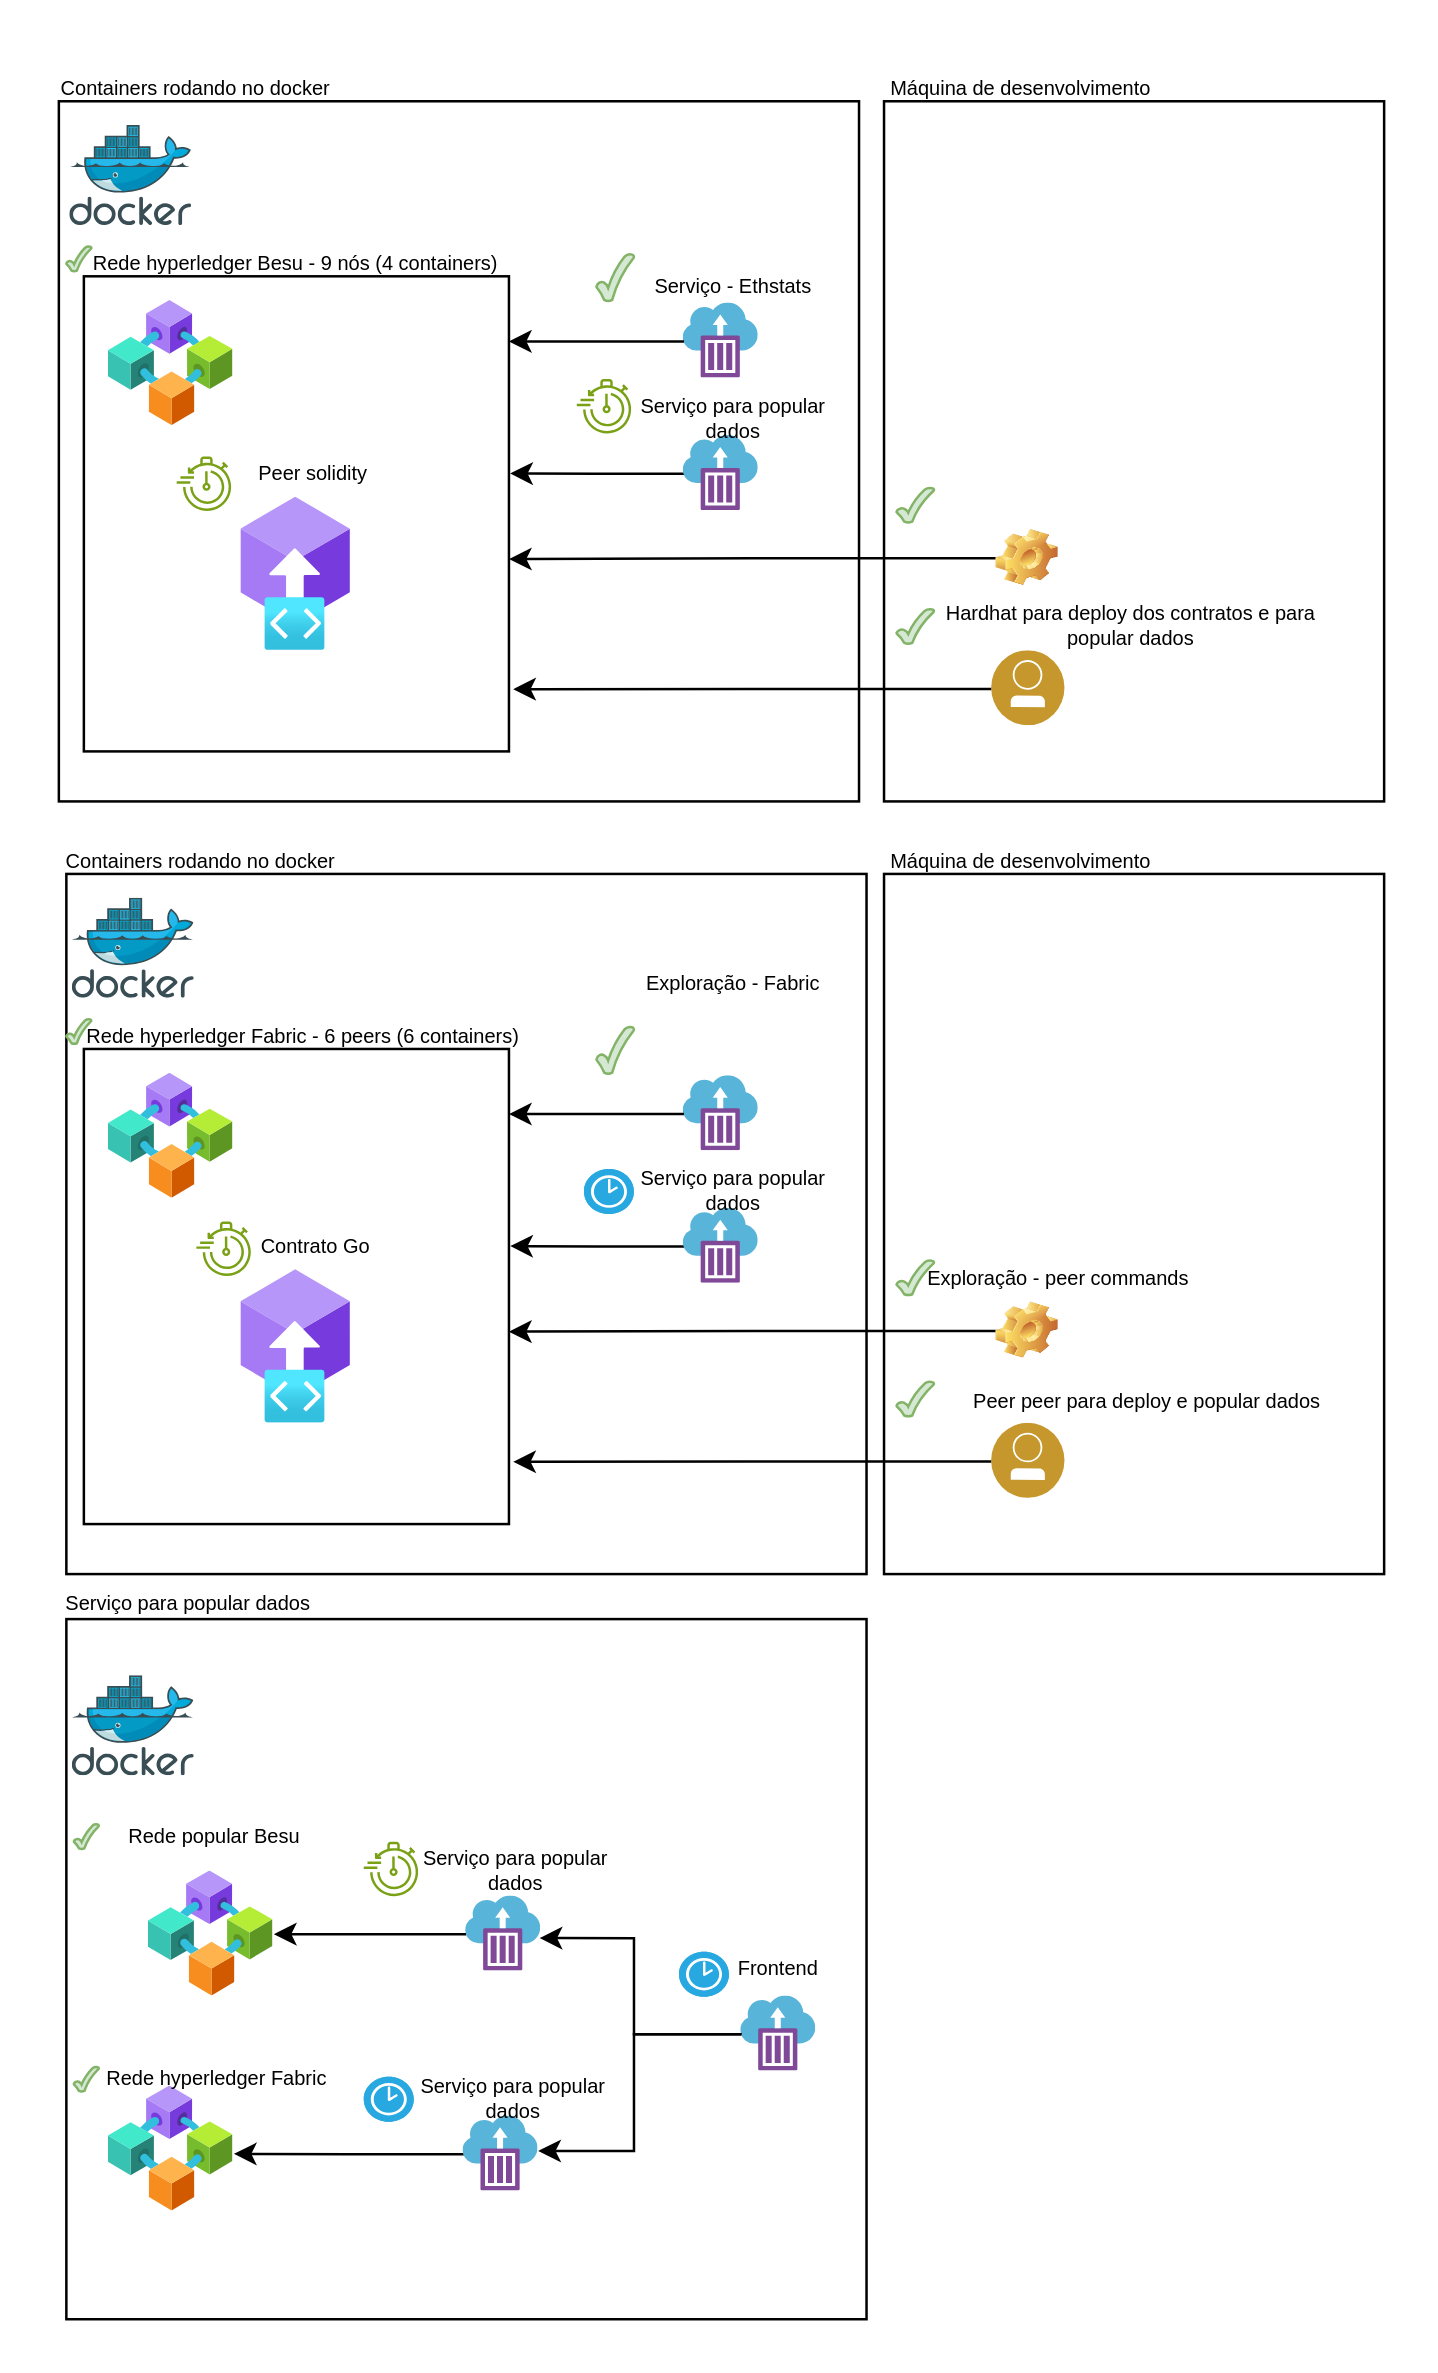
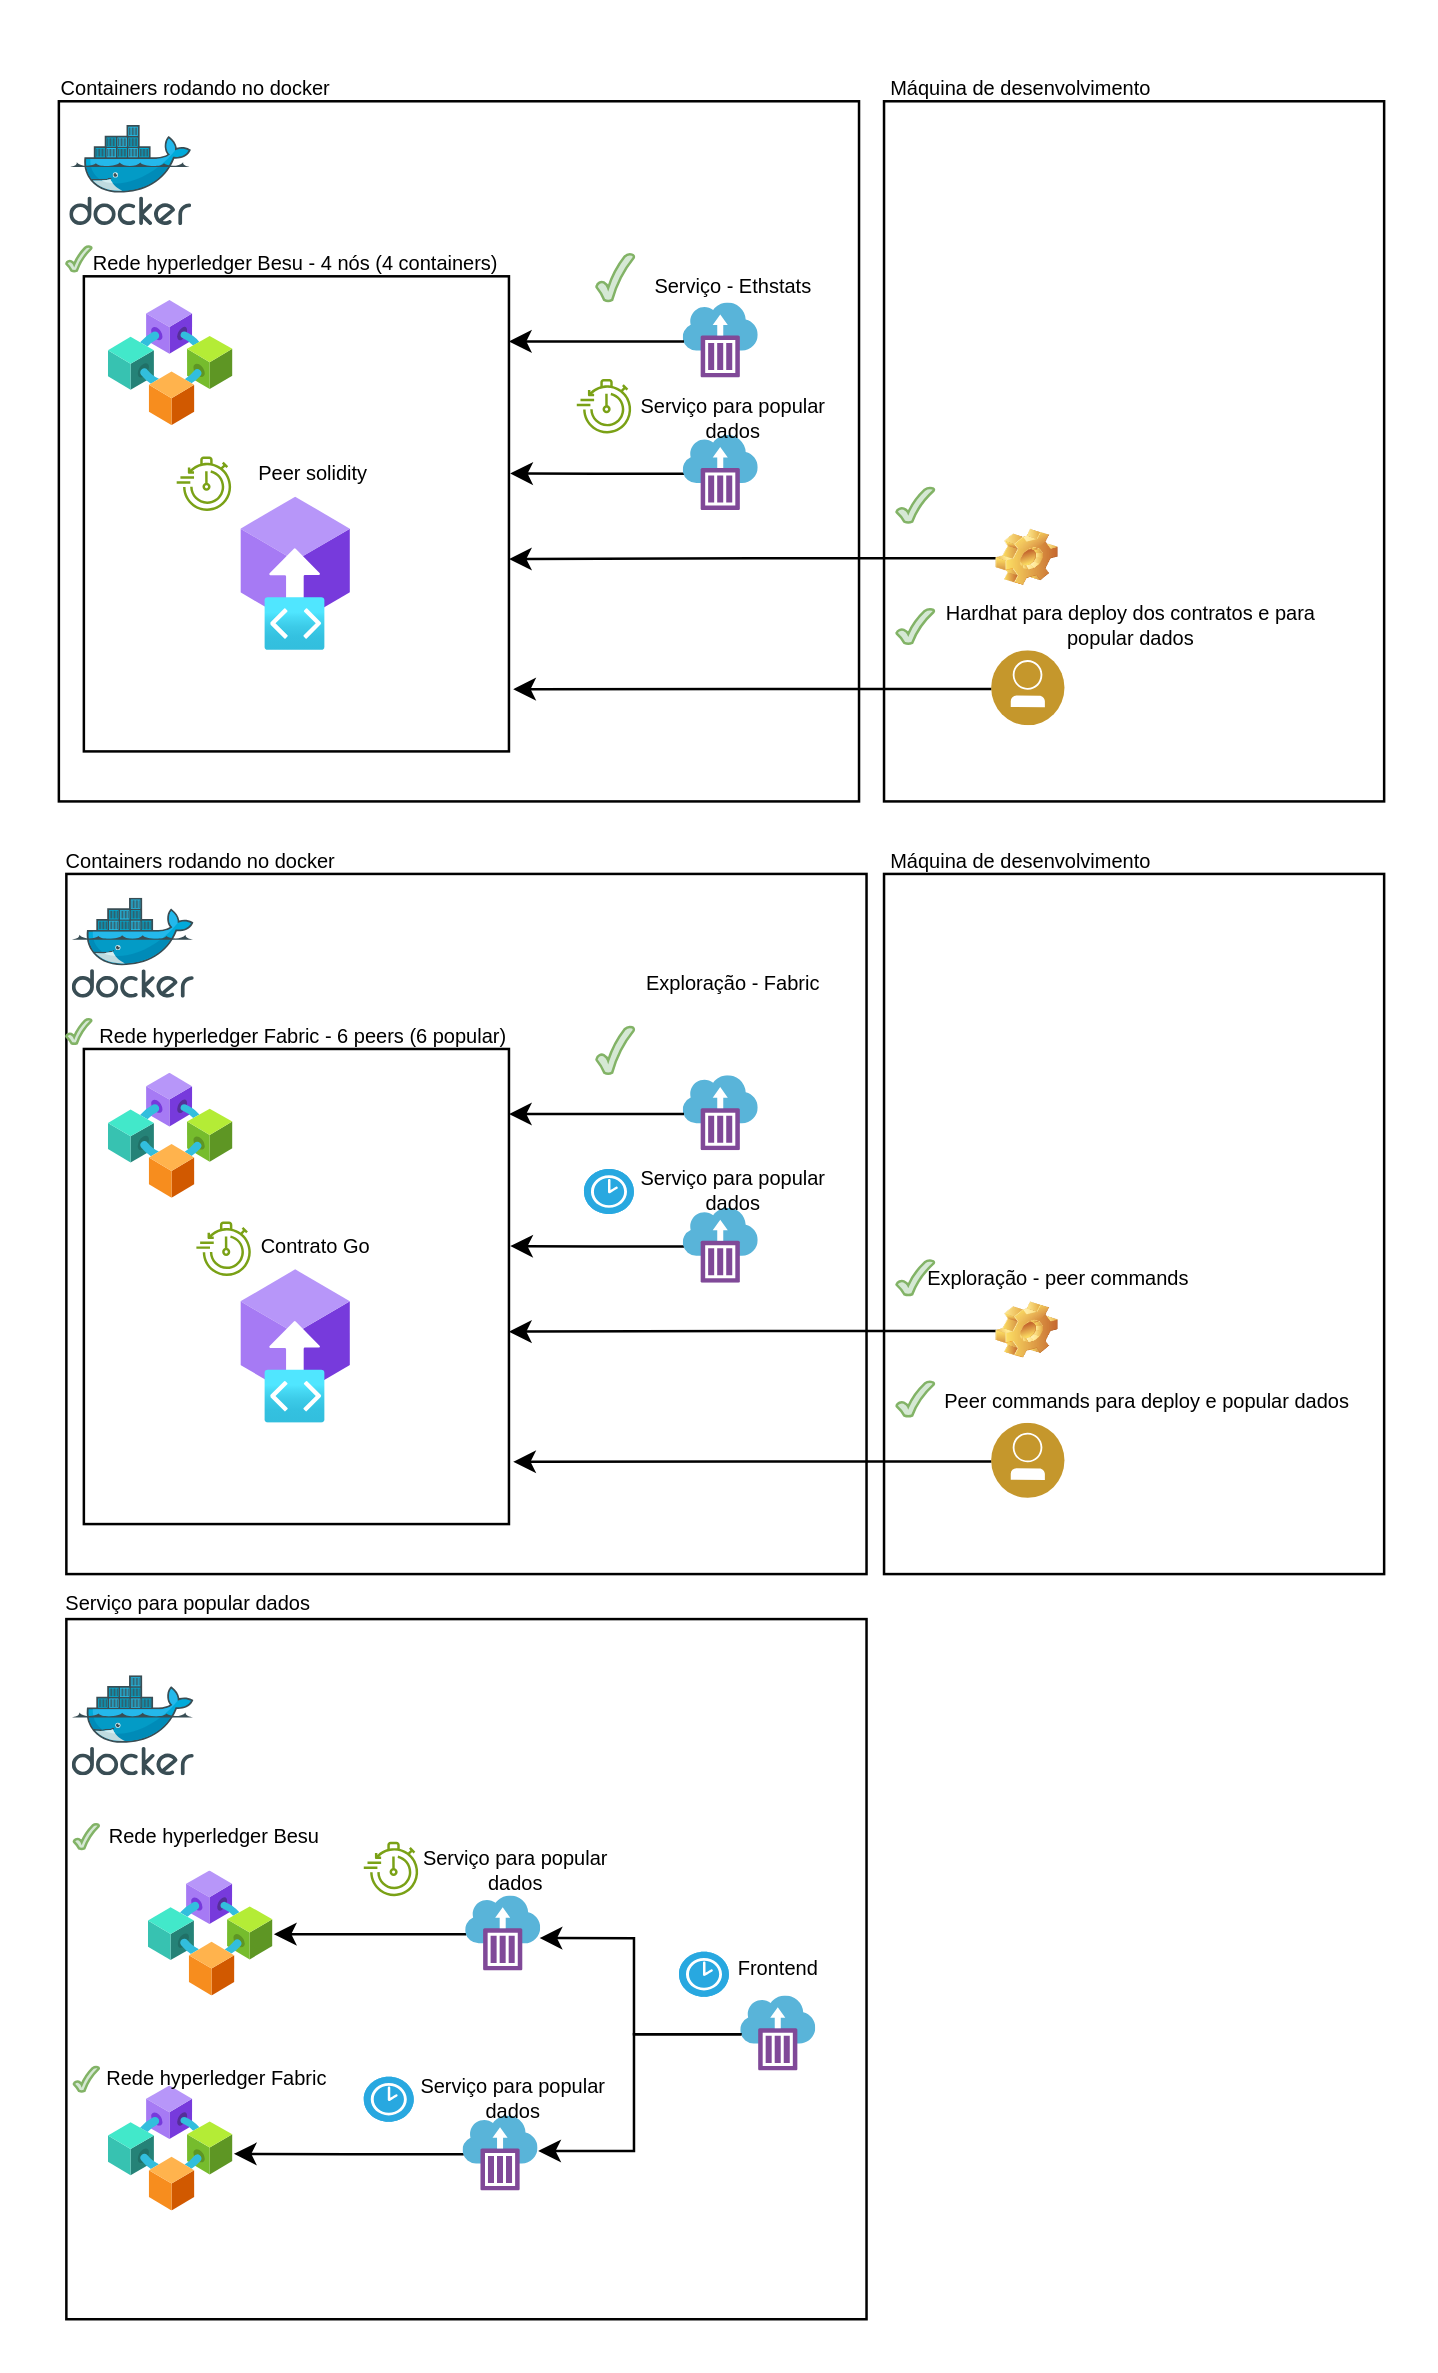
node "Rede hyperledger Besu - 9 nós (4 containers)": label "Rede hyperledger Besu - 9 nós (4 containers)" -> "Rede hyperledger Besu - 4 nós (4 containers)"
node "Rede hyperledger Fabric - 6 peers (6 containers)": label "Rede hyperledger Fabric - 6 peers (6 containers)" -> "Rede hyperledger Fabric - 6 peers (6 popular)"
node "Peer peer para deploy e popular dados": label "Peer peer para deploy e popular dados" -> "Peer commands para deploy e popular dados"
node "Rede popular Besu": label "Rede popular Besu" -> "Rede hyperledger Besu"
